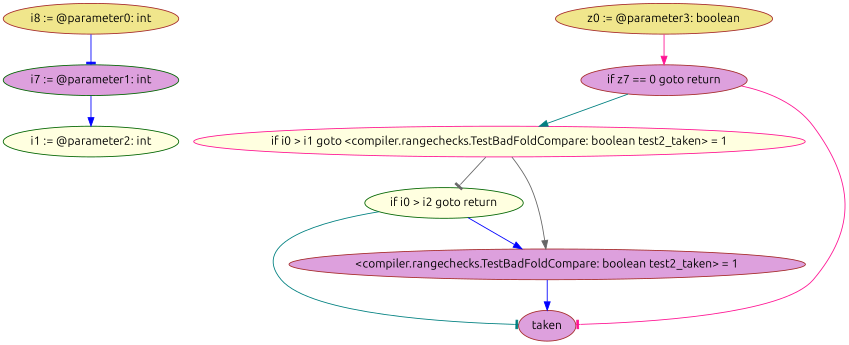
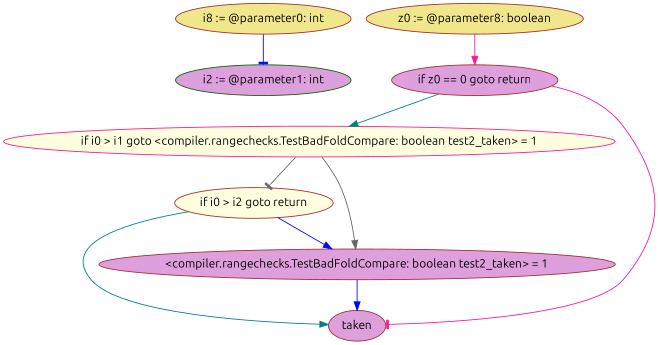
node "z0 := @parameter3: boolean": label "z0 := @parameter3: boolean" -> "z0 := @parameter8: boolean"
node "i7 := @parameter1: int": label "i7 := @parameter1: int" -> "i2 := @parameter1: int"
node "if z7 == 0 goto return": label "if z7 == 0 goto return" -> "if z0 == 0 goto return"
node "i1 := @parameter2: int": removed
node "if i0 > i2 goto return": color darkgreen -> brown
edge "if i0 > i2 goto return" -> "taken": arrowhead tee -> normal
